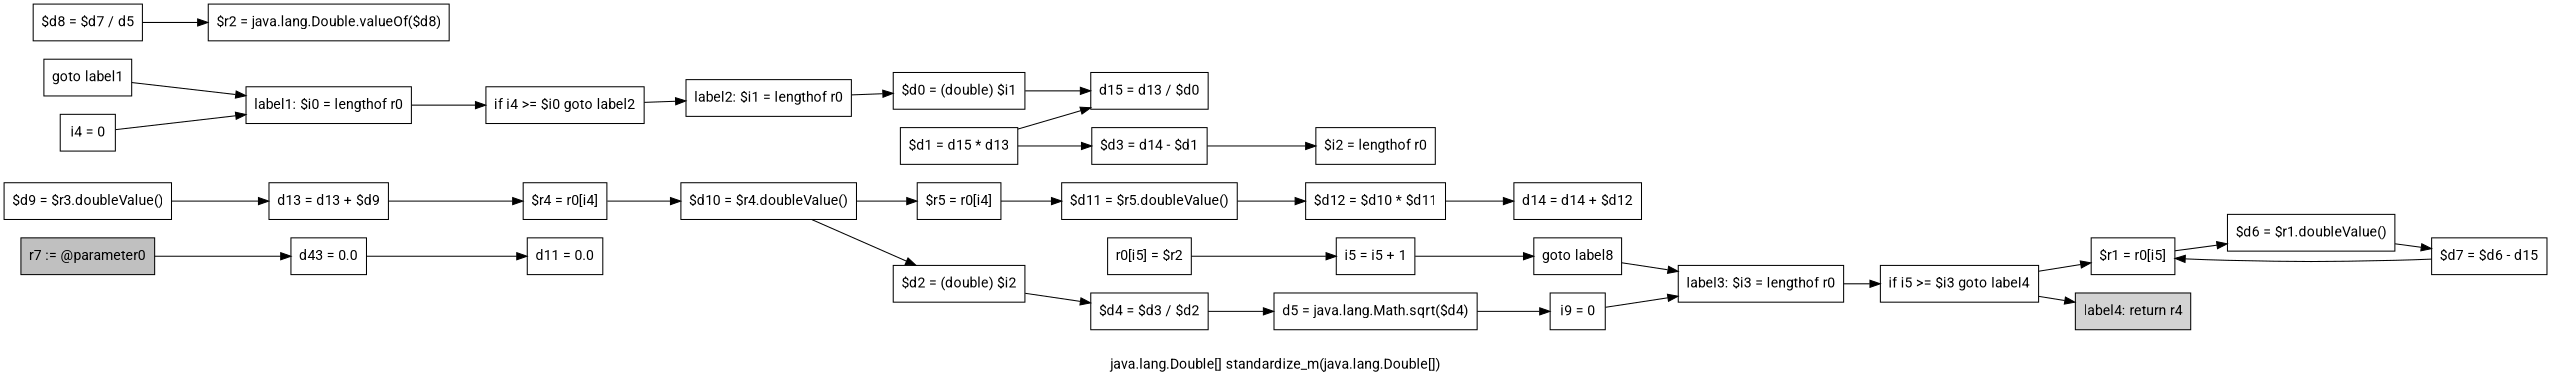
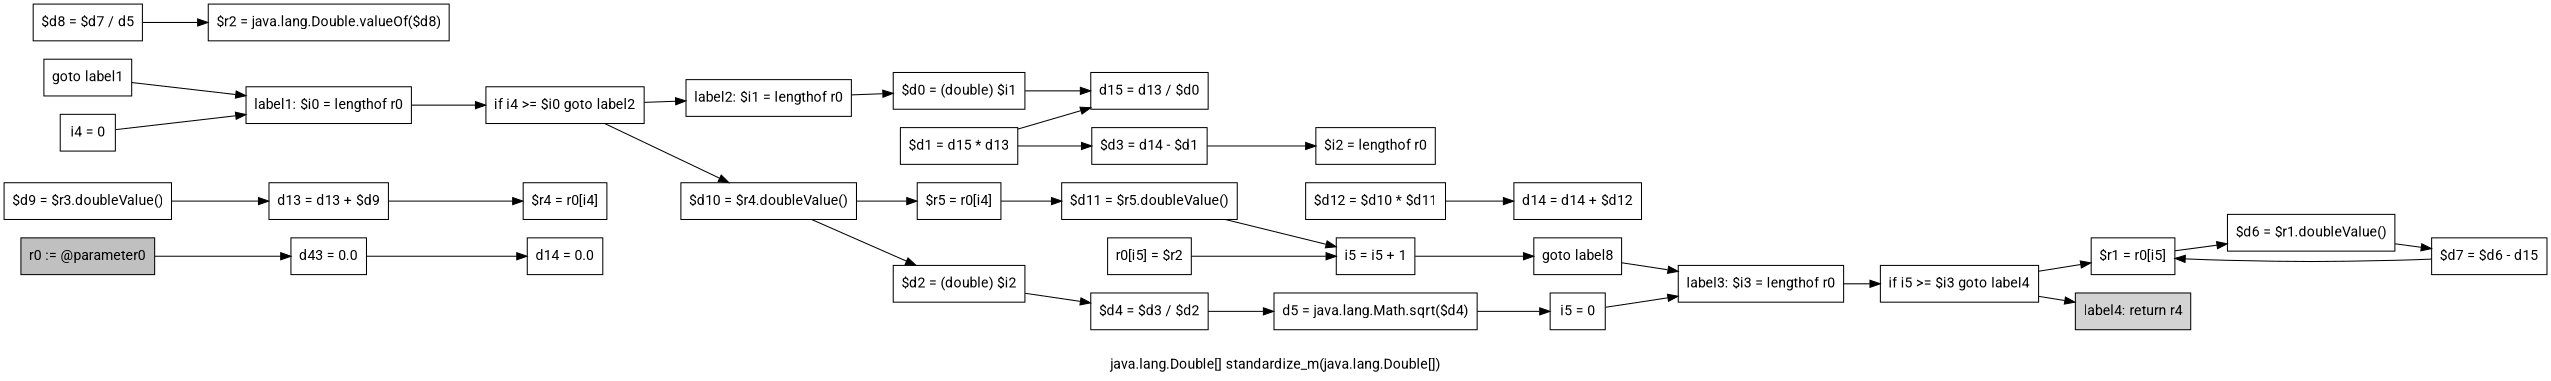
edge "$r4 = r0[i4]" -> "$d10 = $r4.doubleValue()": now "if i4 >= $i0 goto label2" -> "$d10 = $r4.doubleValue()"
edge "$d11 = $r5.doubleValue()" -> "$d12 = $d10 * $d11": now "$d11 = $r5.doubleValue()" -> "i5 = i5 + 1"
node "r7 := @parameter0": label "r7 := @parameter0" -> "r0 := @parameter0"
node "d11 = 0.0": label "d11 = 0.0" -> "d14 = 0.0"
node "i9 = 0": label "i9 = 0" -> "i5 = 0"
